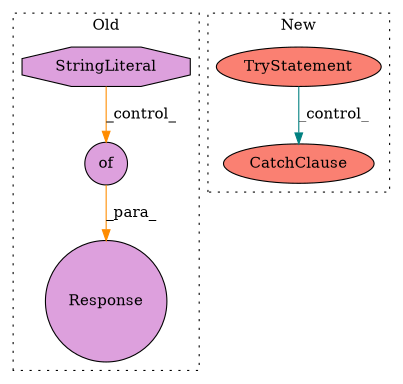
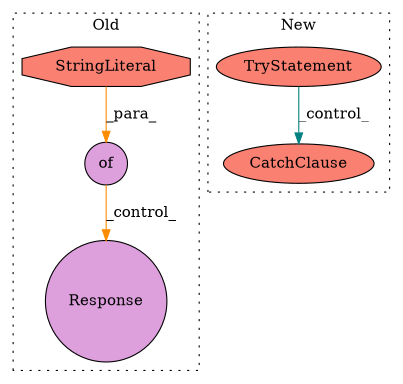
node "StringLiteral": fillcolor plum -> salmon
edge "StringLiteral" -> "of": label "_control_" -> "_para_"
edge "of" -> "Response": label "_para_" -> "_control_"
